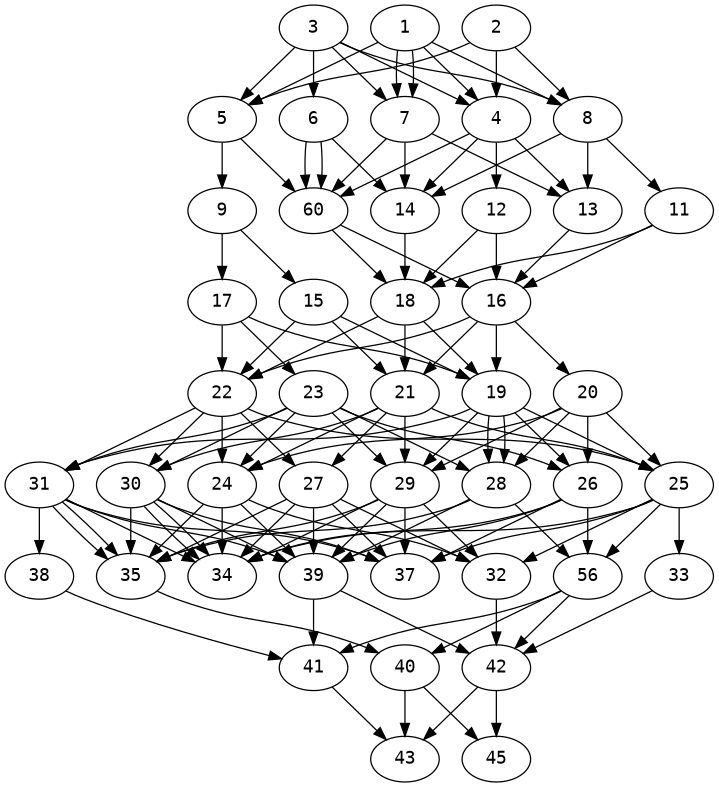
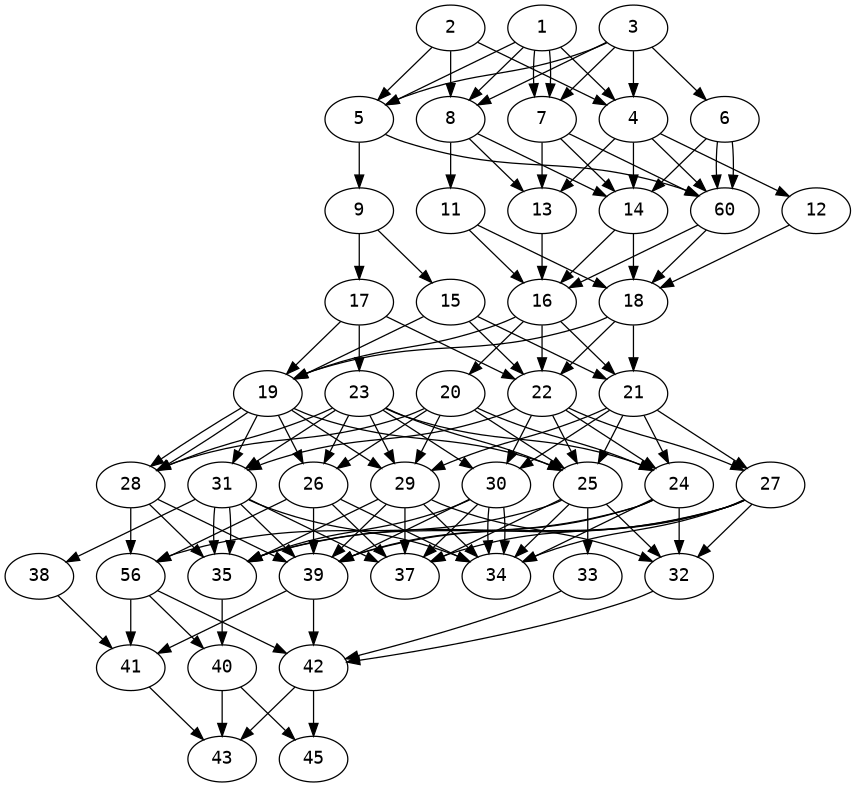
edge "12" -> "16": now "14" -> "16"
edge "23" -> "25": added
